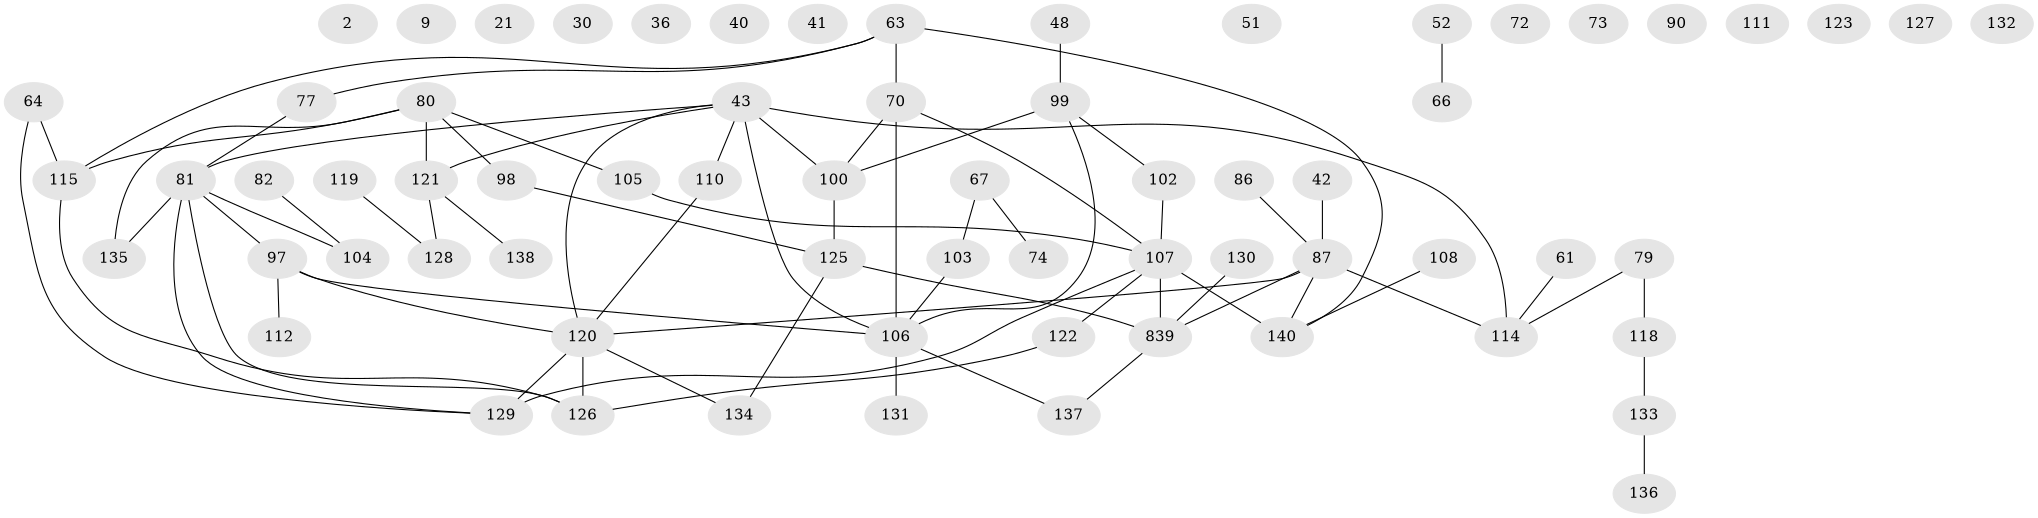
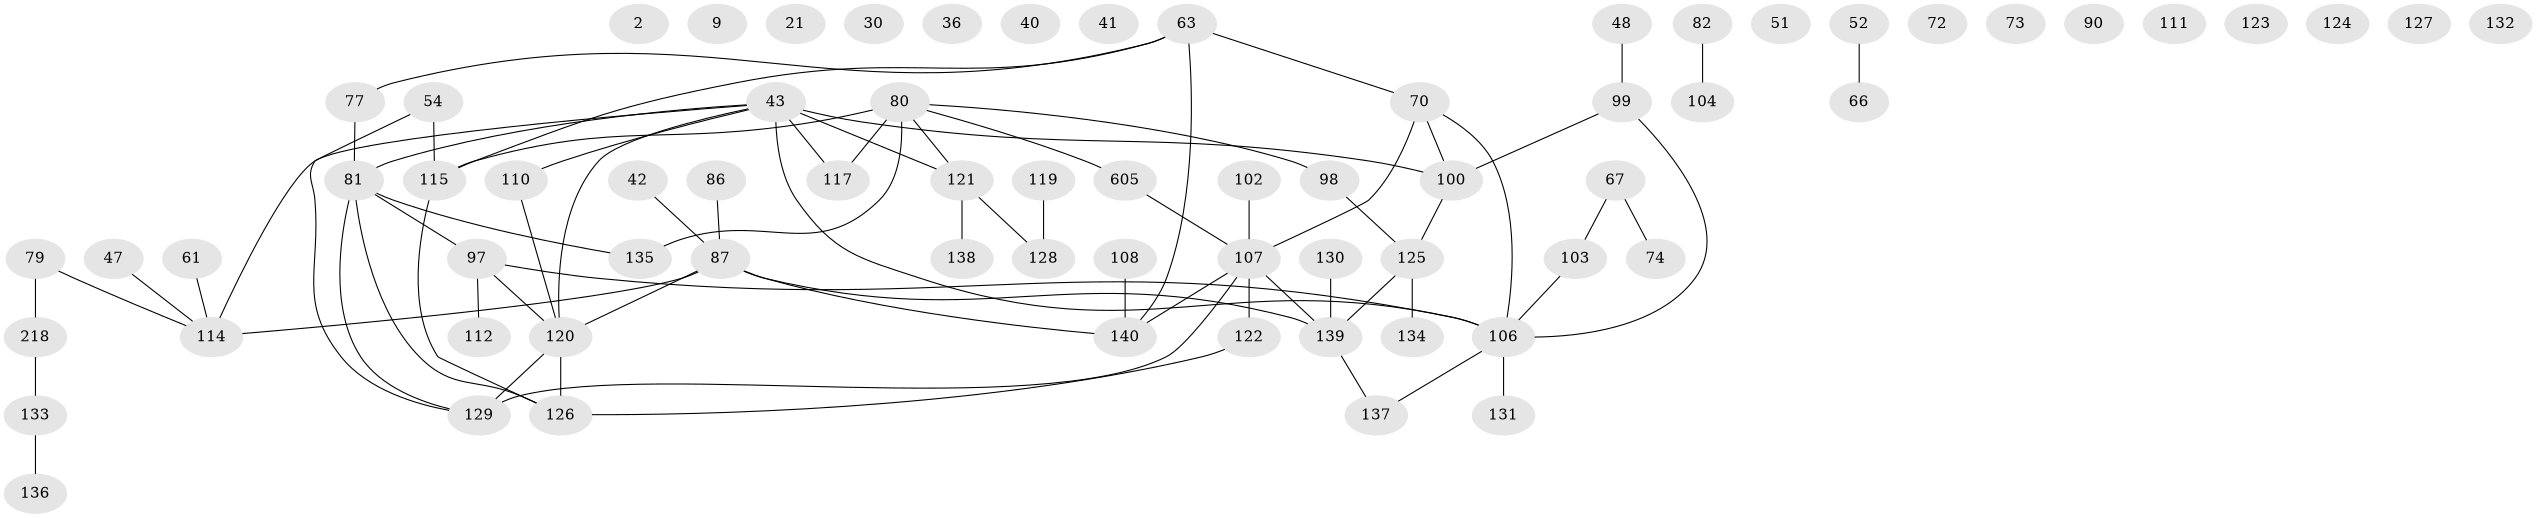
node "124": added
node "64": label "64" -> "54"
edge "99" -- "102": removed
node "105": label "105" -> "605"
node "117": added
edge "81" -- "104": removed
node "47": added
node "839": label "839" -> "139"
node "118": label "118" -> "218"
edge "120" -- "134": removed
